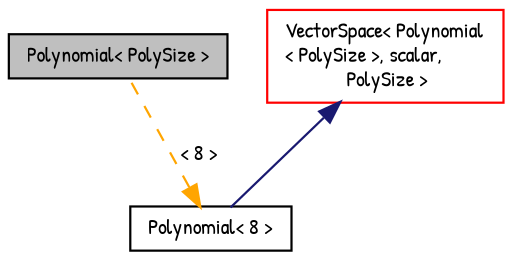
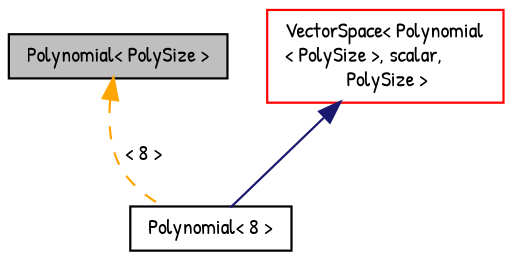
edge "Polynomial< PolySize >" -> "Polynomial< 8 >": reversed
